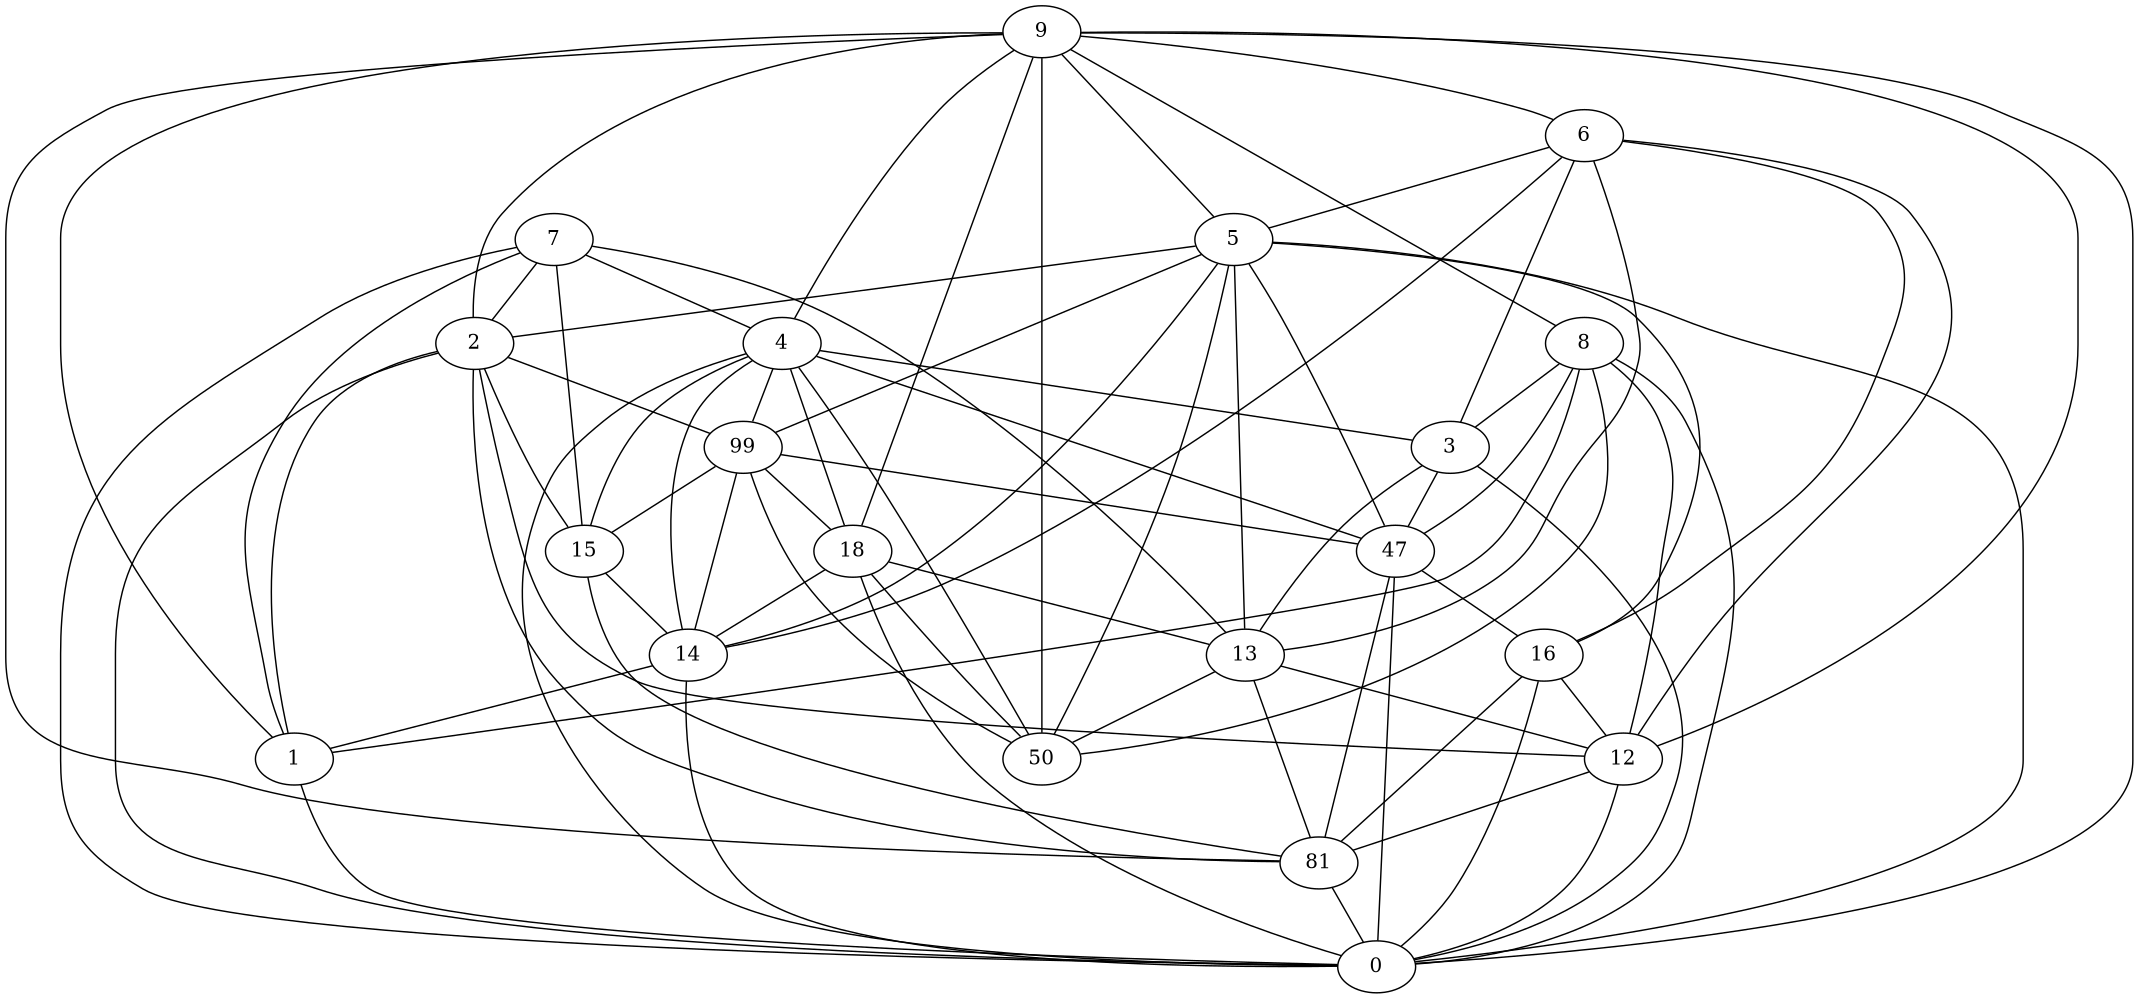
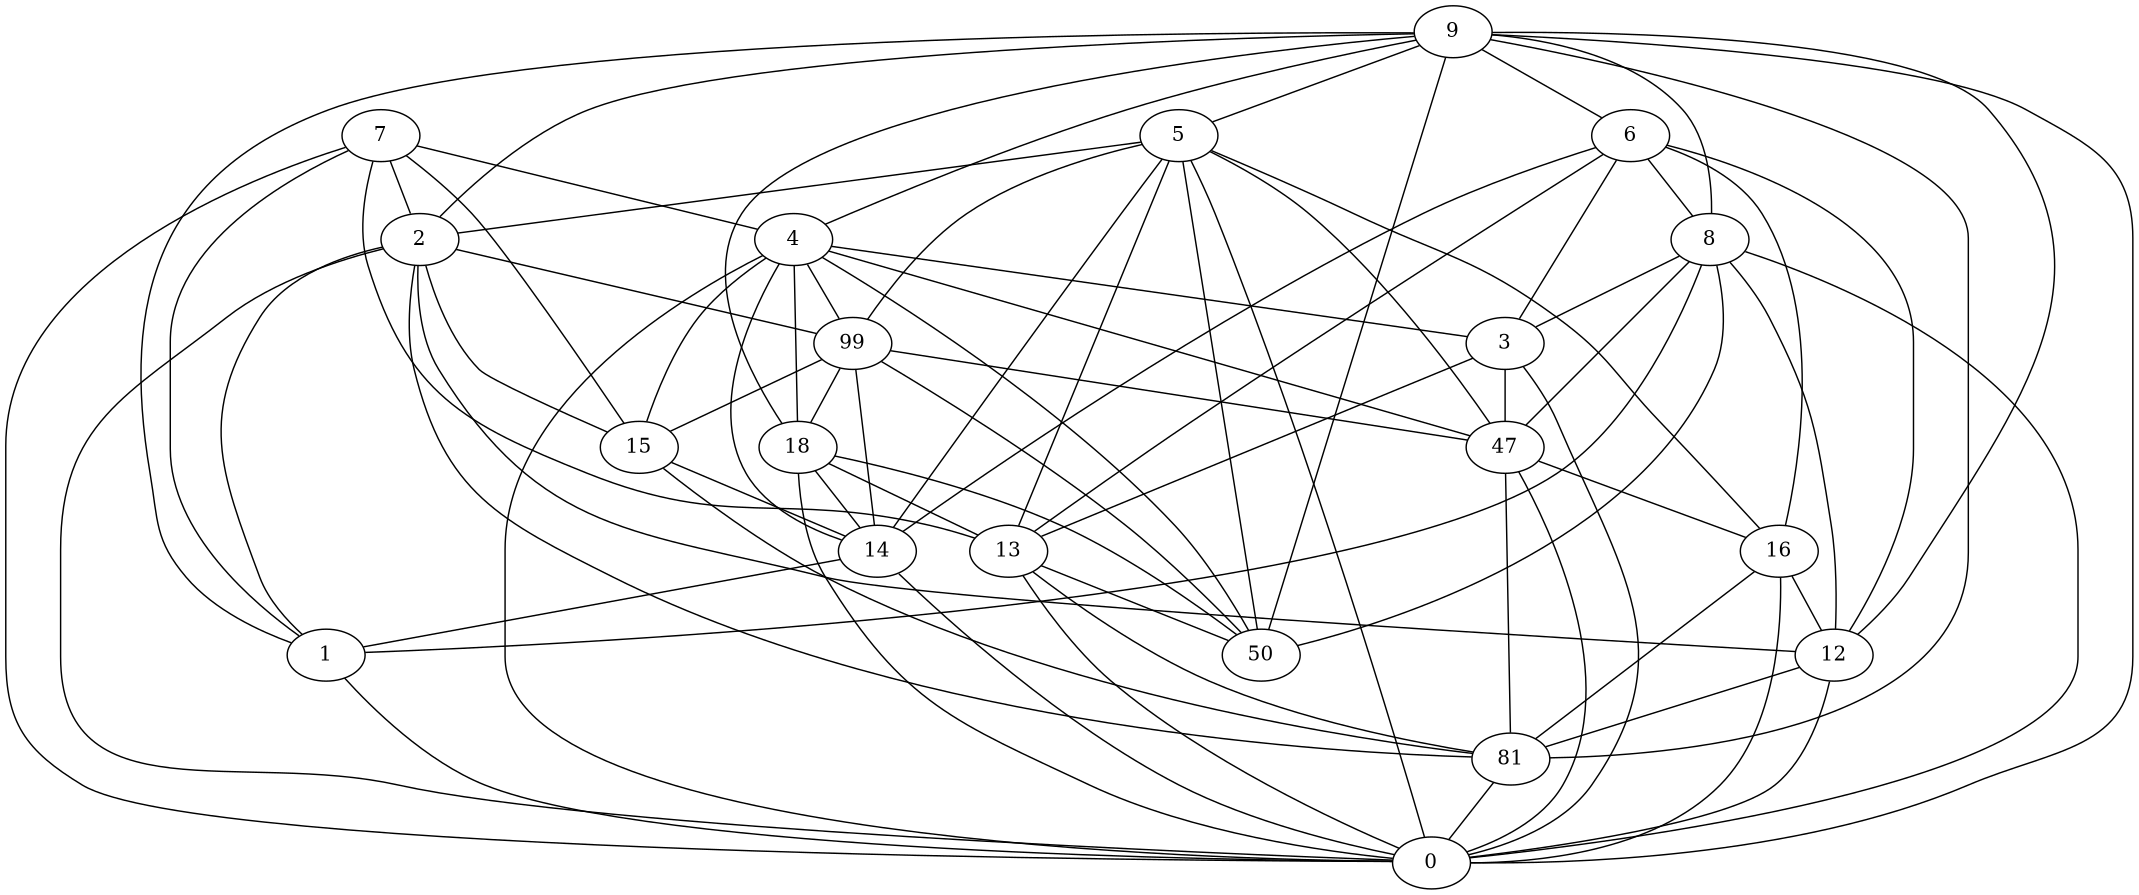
edge "6" -- "5": now "6" -- "8"
edge "13" -- "12": now "13" -- "0"
